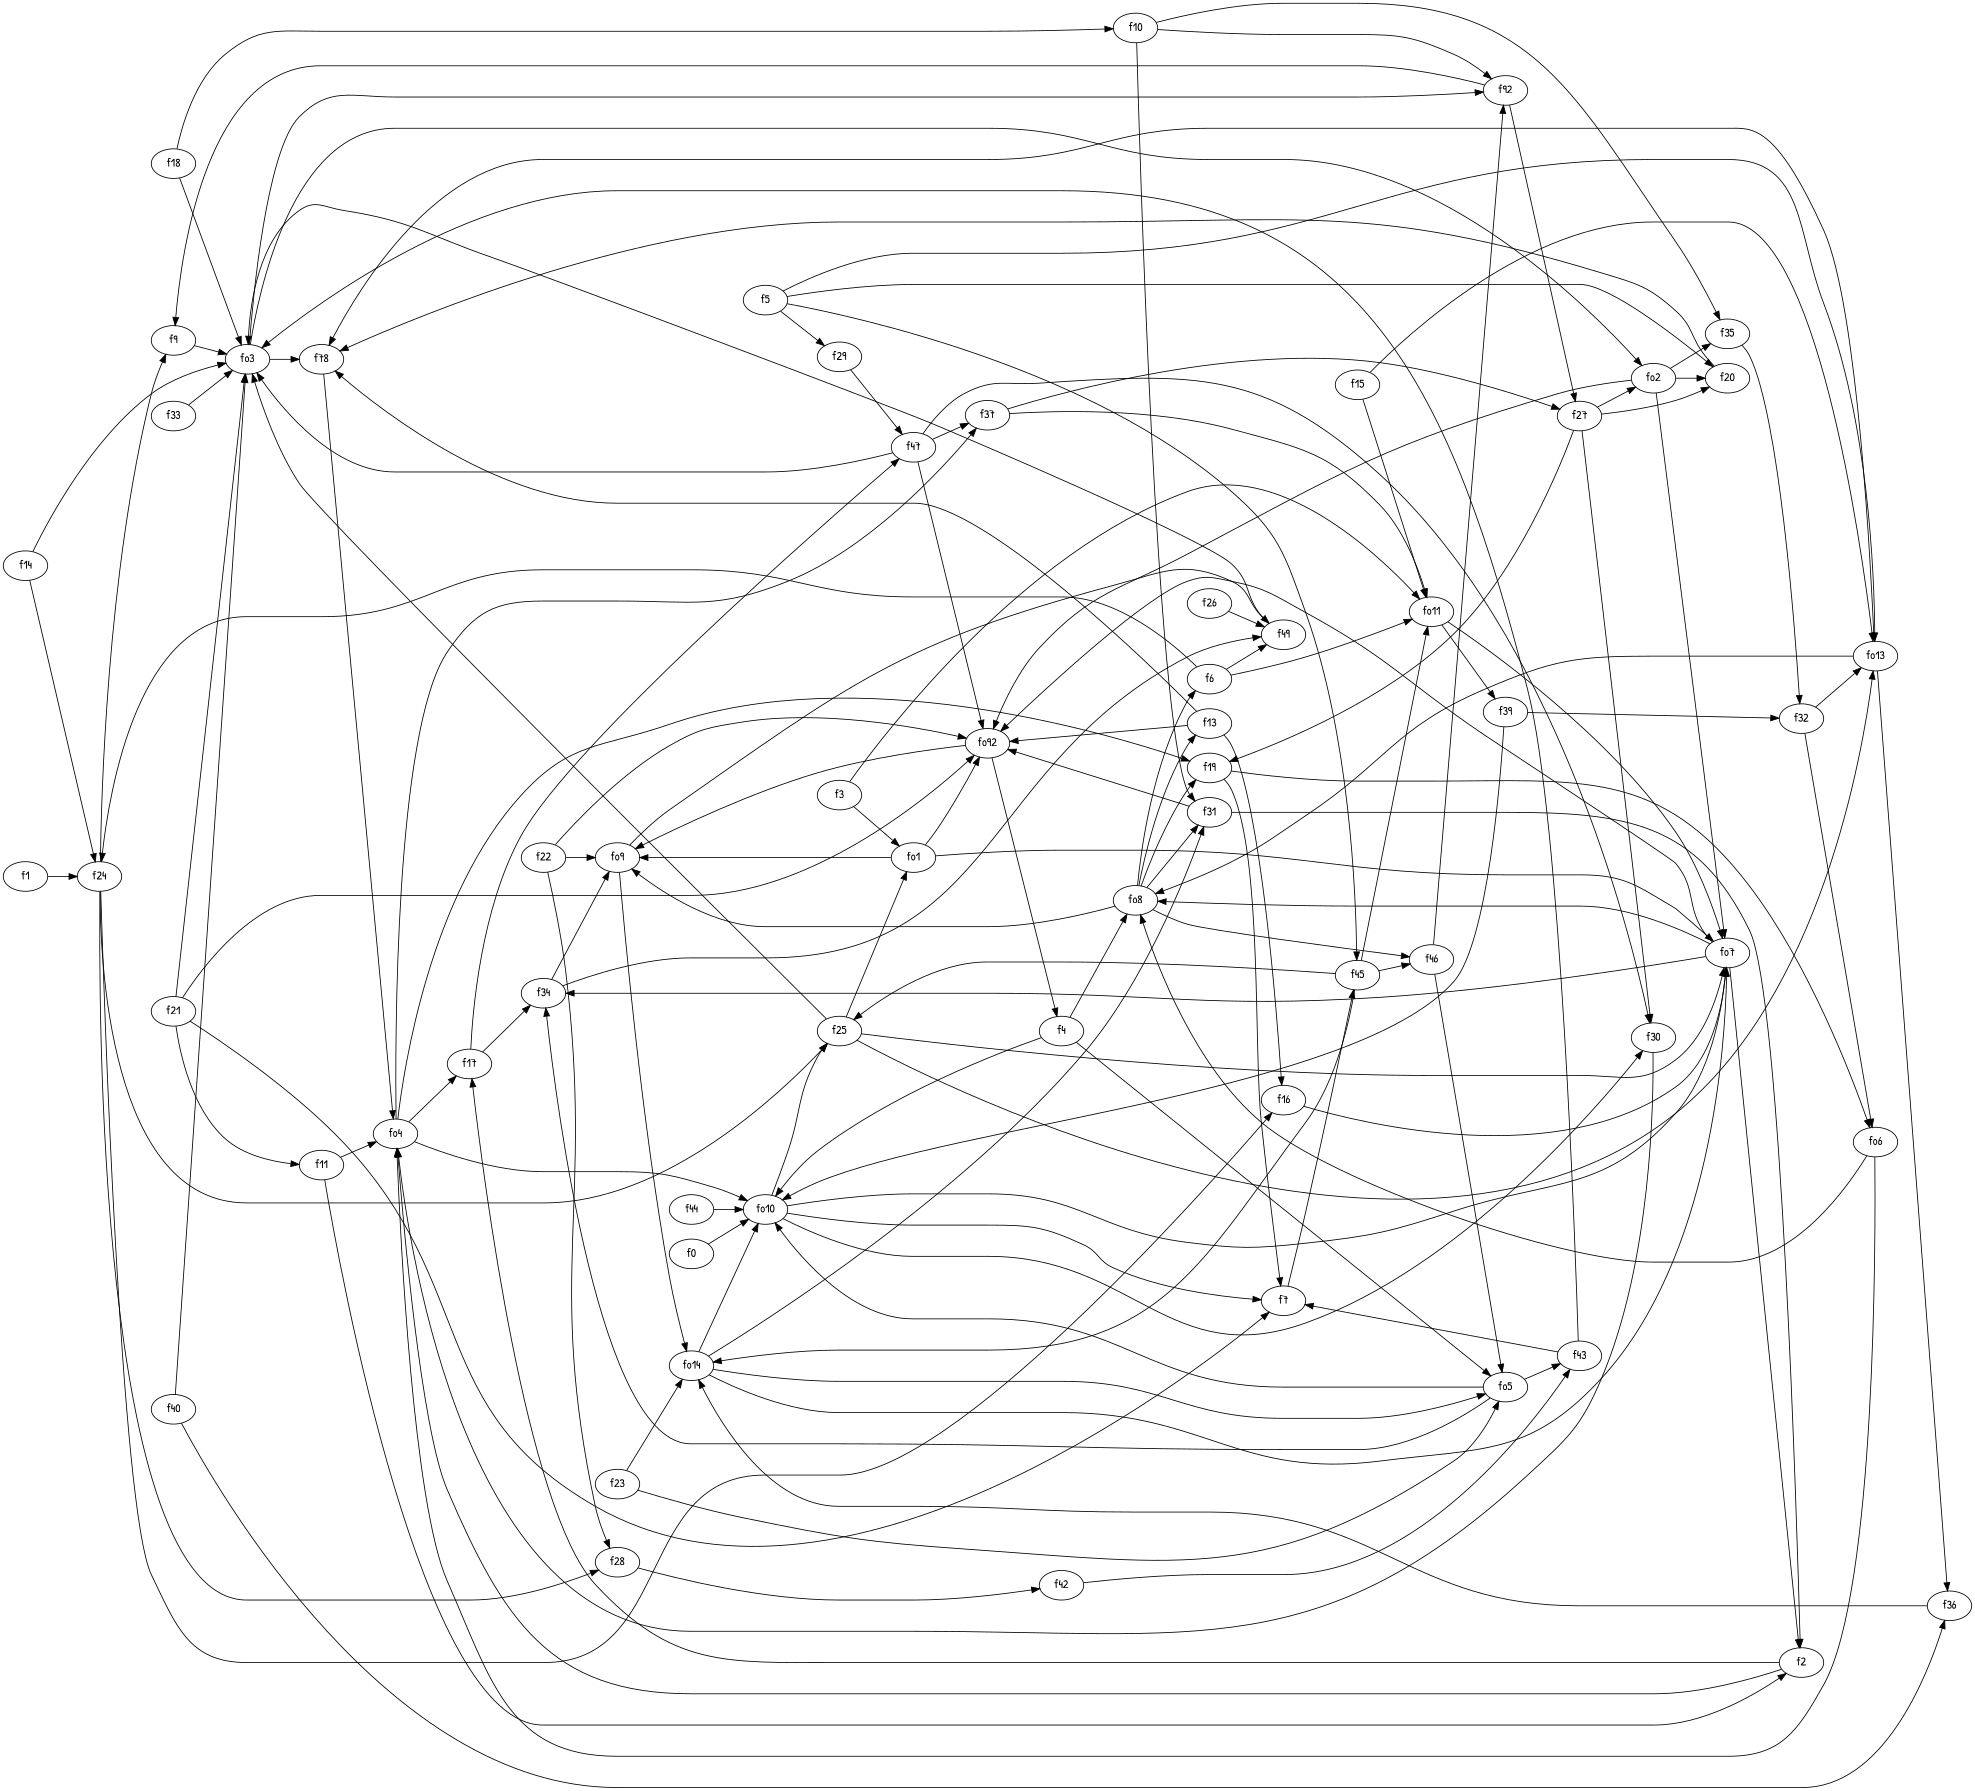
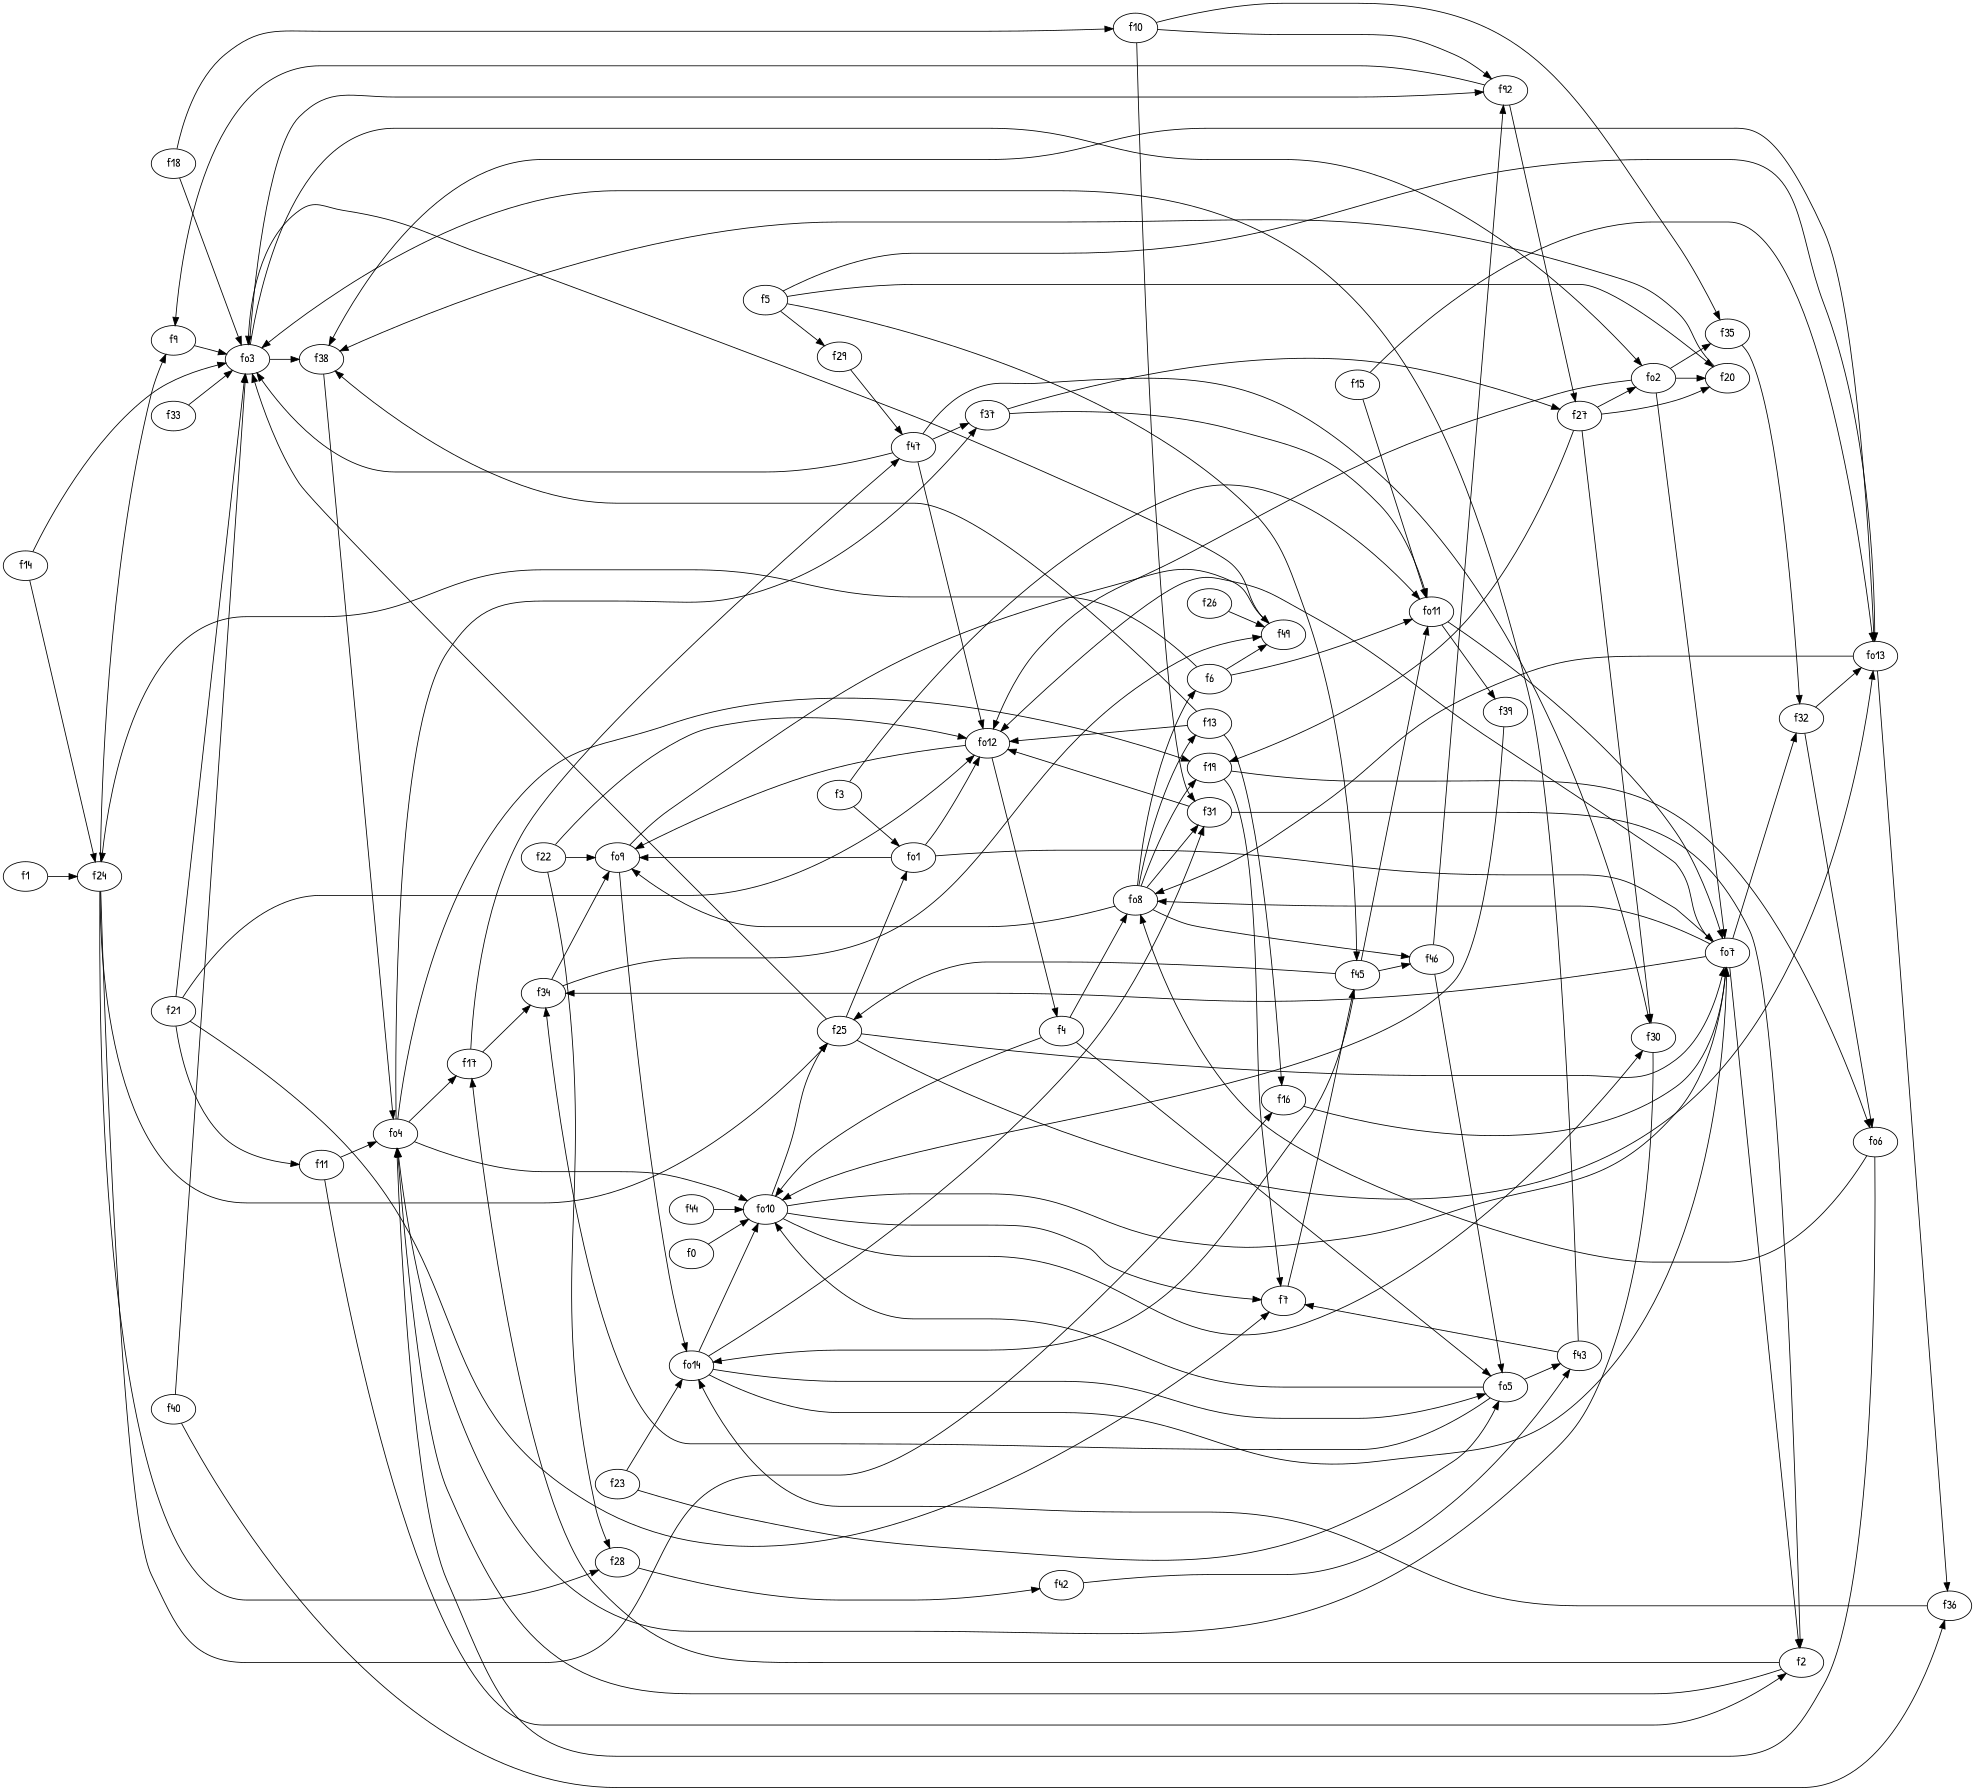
node "f78": label "f78" -> "f38"
edge "f39" -> "f32": now "fo7" -> "f32"
node "fo92": label "fo92" -> "fo12"
